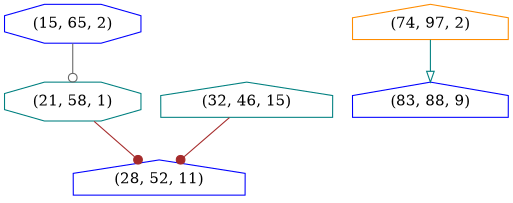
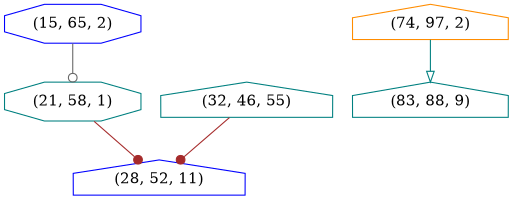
node "(32, 46, 15)": label "(32, 46, 15)" -> "(32, 46, 55)"
node "(83, 88, 9)": color blue -> teal
